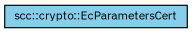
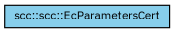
node "scc::crypto::EcParametersCert": label "scc::crypto::EcParametersCert" -> "scc::scc::EcParametersCert"
